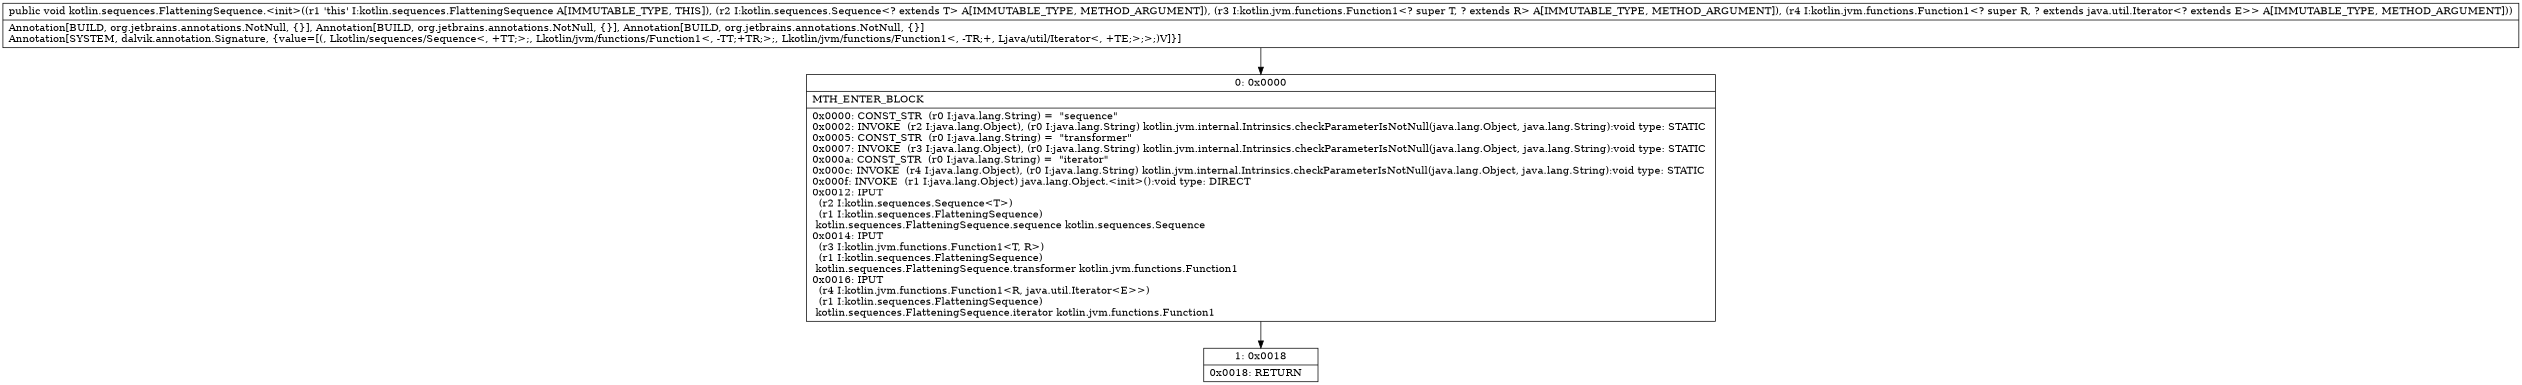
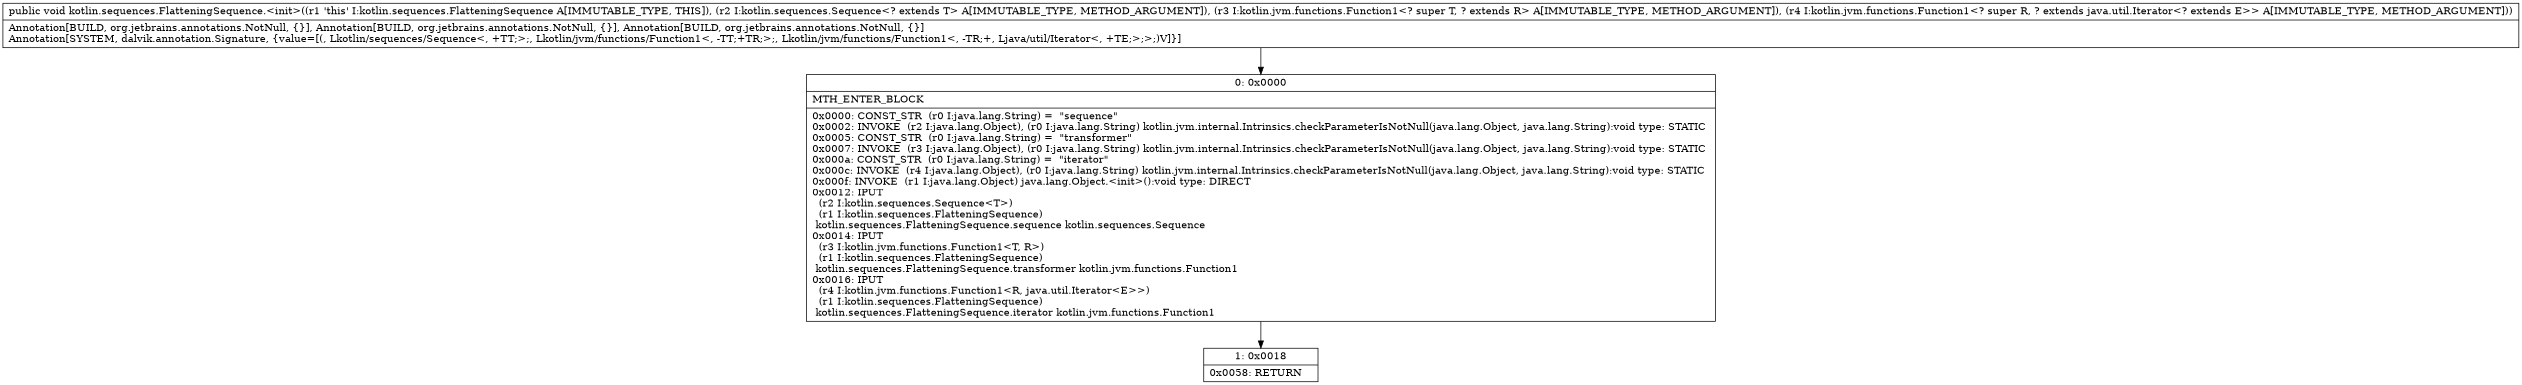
node "1: 0x0018": text "0x0018: RETURN" -> "0x0058: RETURN"
